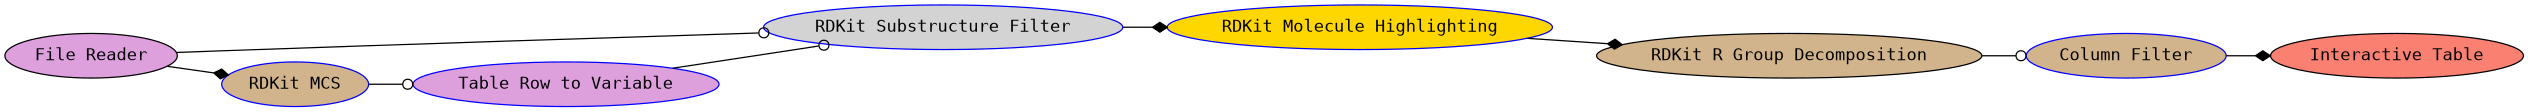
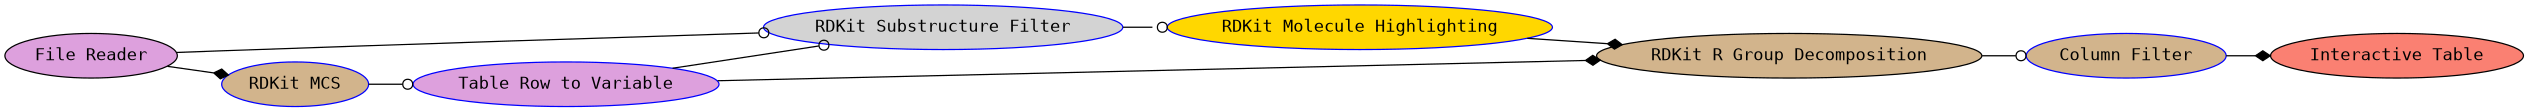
edge "RDKit Substructure Filter" -> "RDKit Molecule Highlighting": arrowhead diamond -> odot
edge "Table Row to Variable" -> "RDKit R Group Decomposition": added
